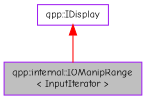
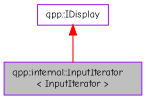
node "qpp::internal::IOManipRange < InputIterator >": label "qpp::internal::IOManipRange < InputIterator >" -> "qpp::internal::InputIterator < InputIterator >"
